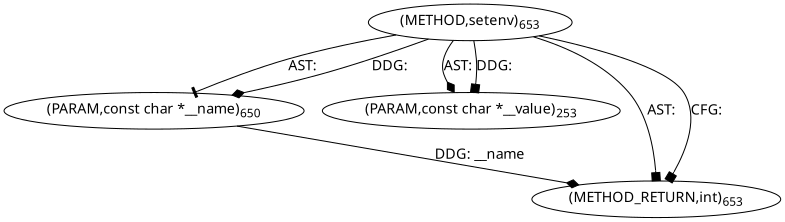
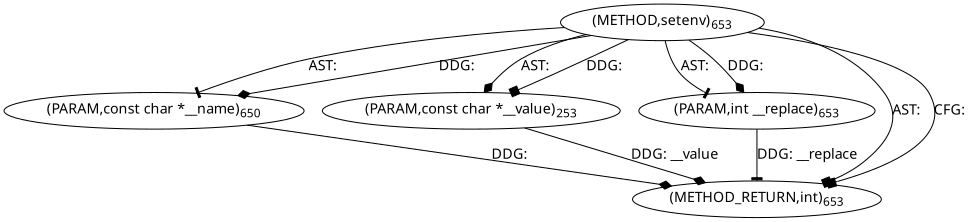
node "(PARAM,int __replace)": added
edge "(PARAM,const char *__value)" -> "(METHOD_RETURN,int)": added, label "DDG: __value"
edge "(PARAM,const char *__name)" -> "(METHOD_RETURN,int)": label "DDG: __name" -> "DDG: "
